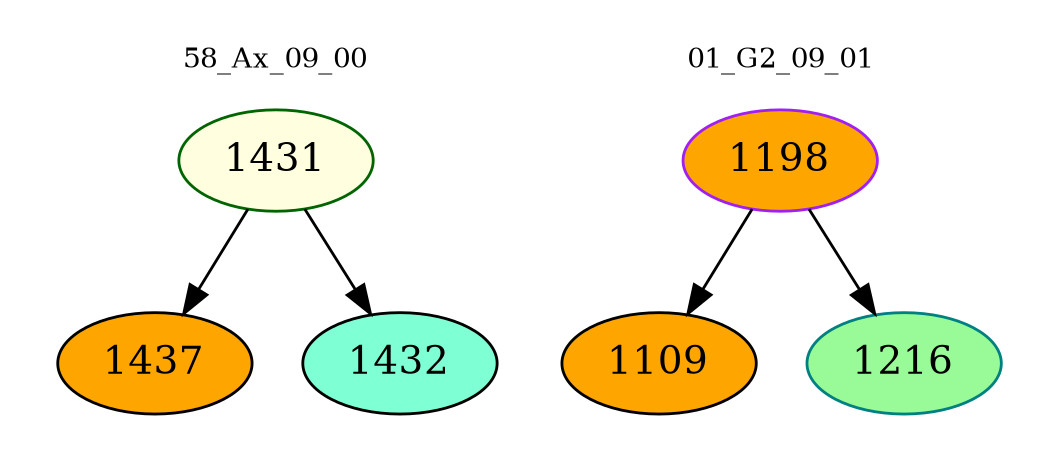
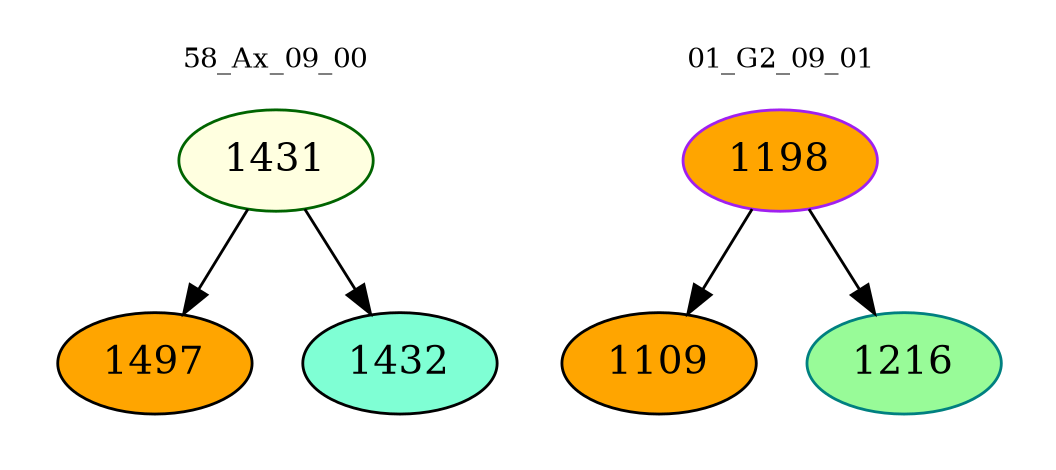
node "1437": label "1437" -> "1497"
